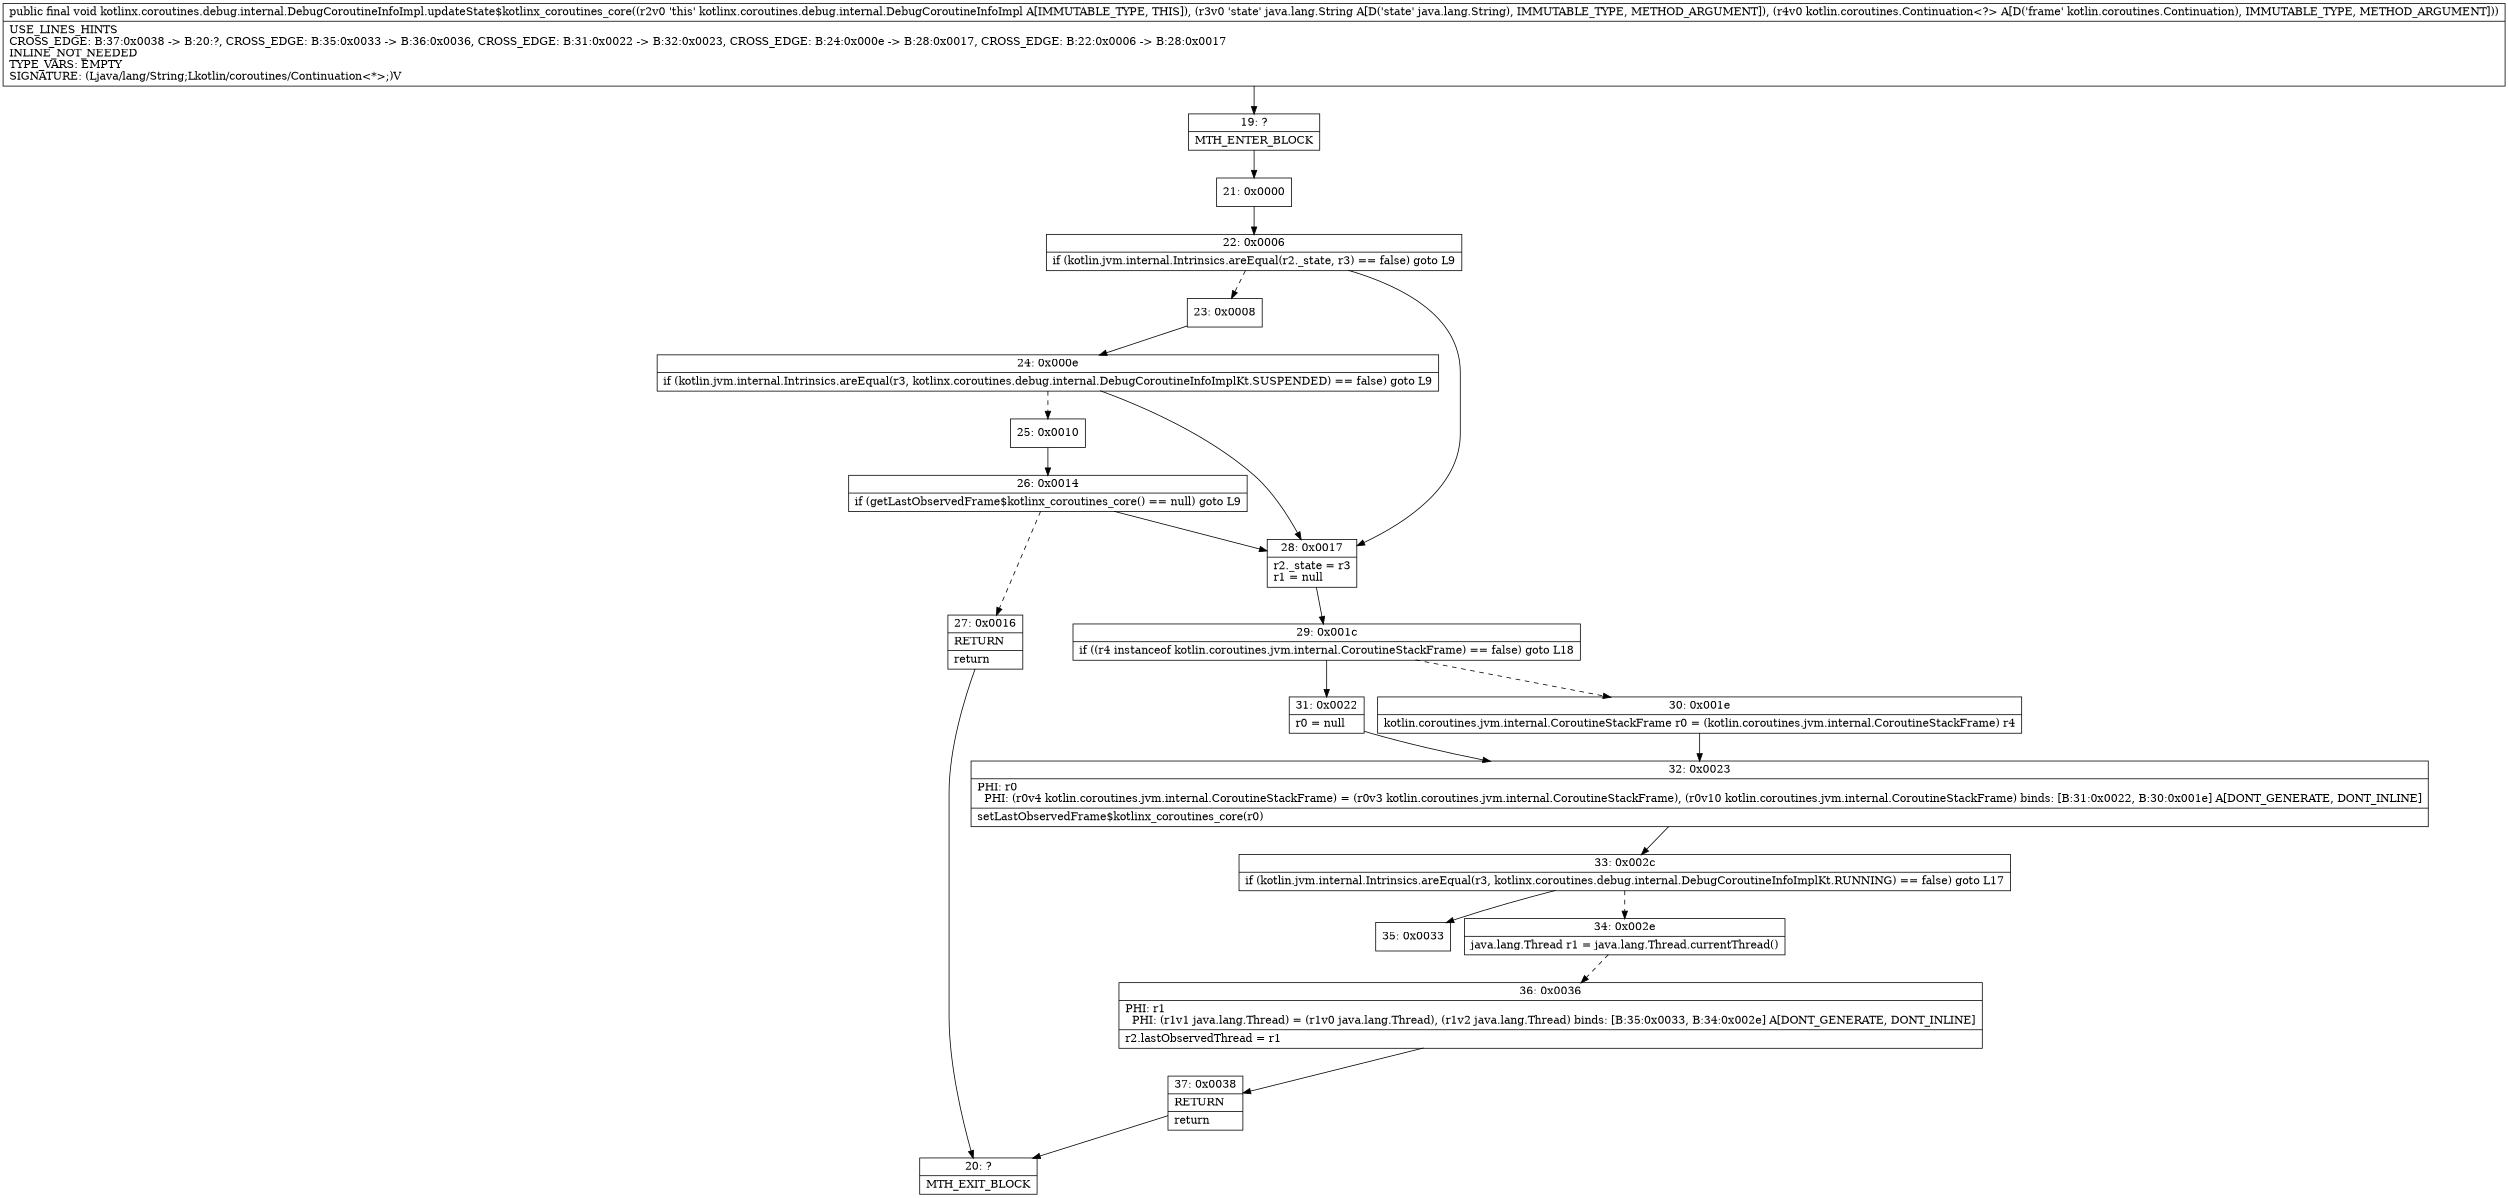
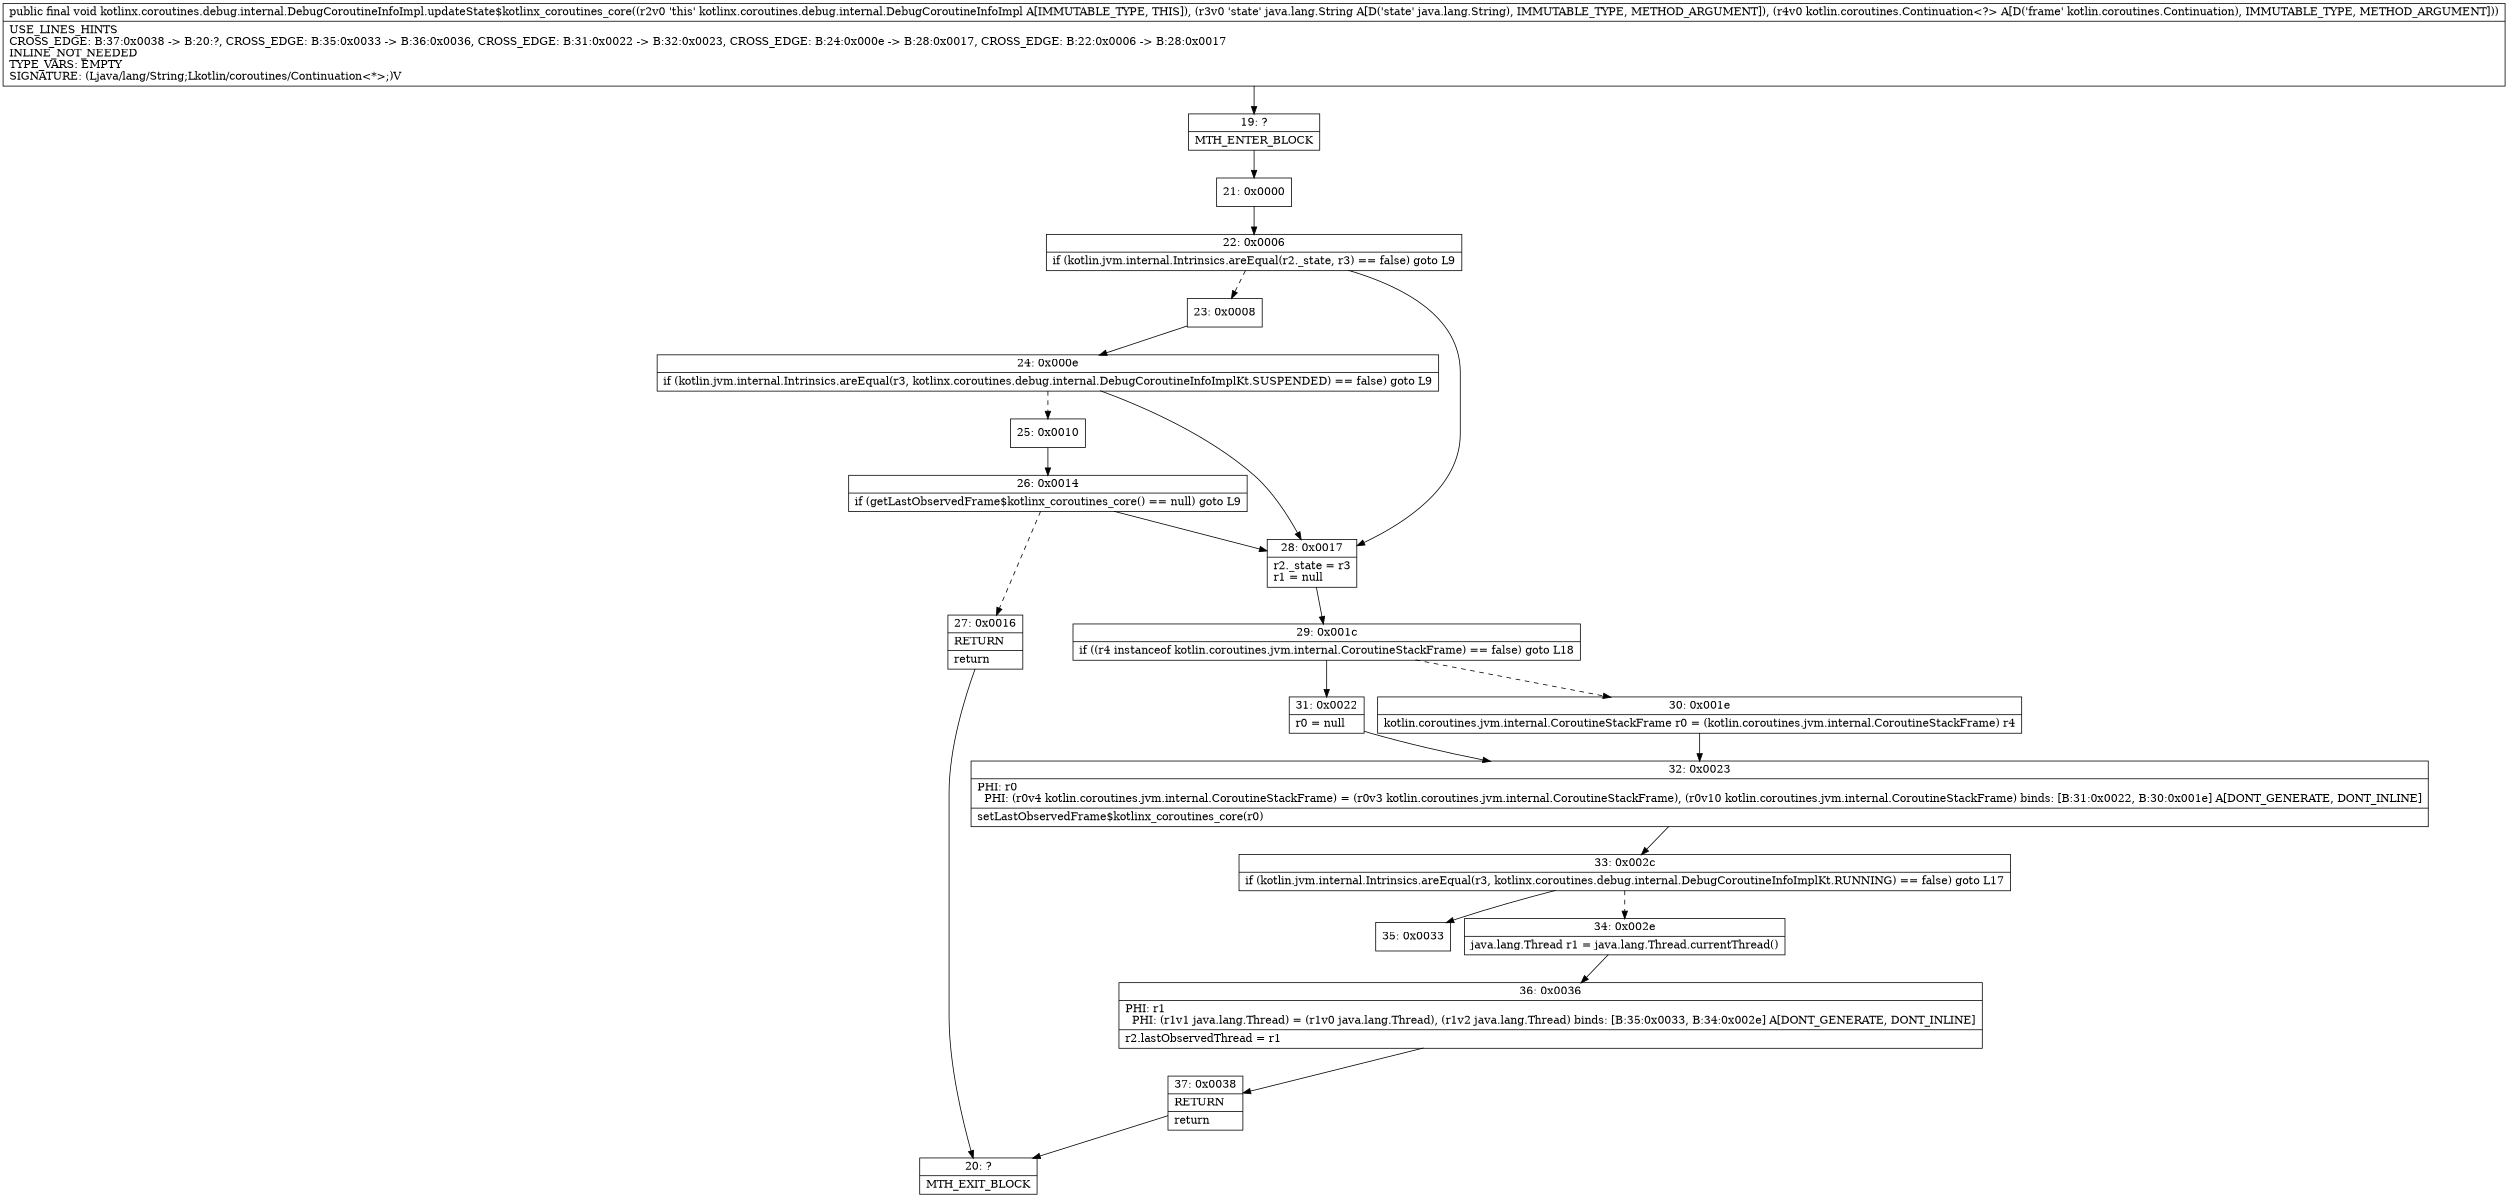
edge "34: 0x002e" -> "36: 0x0036": style dashed -> solid
